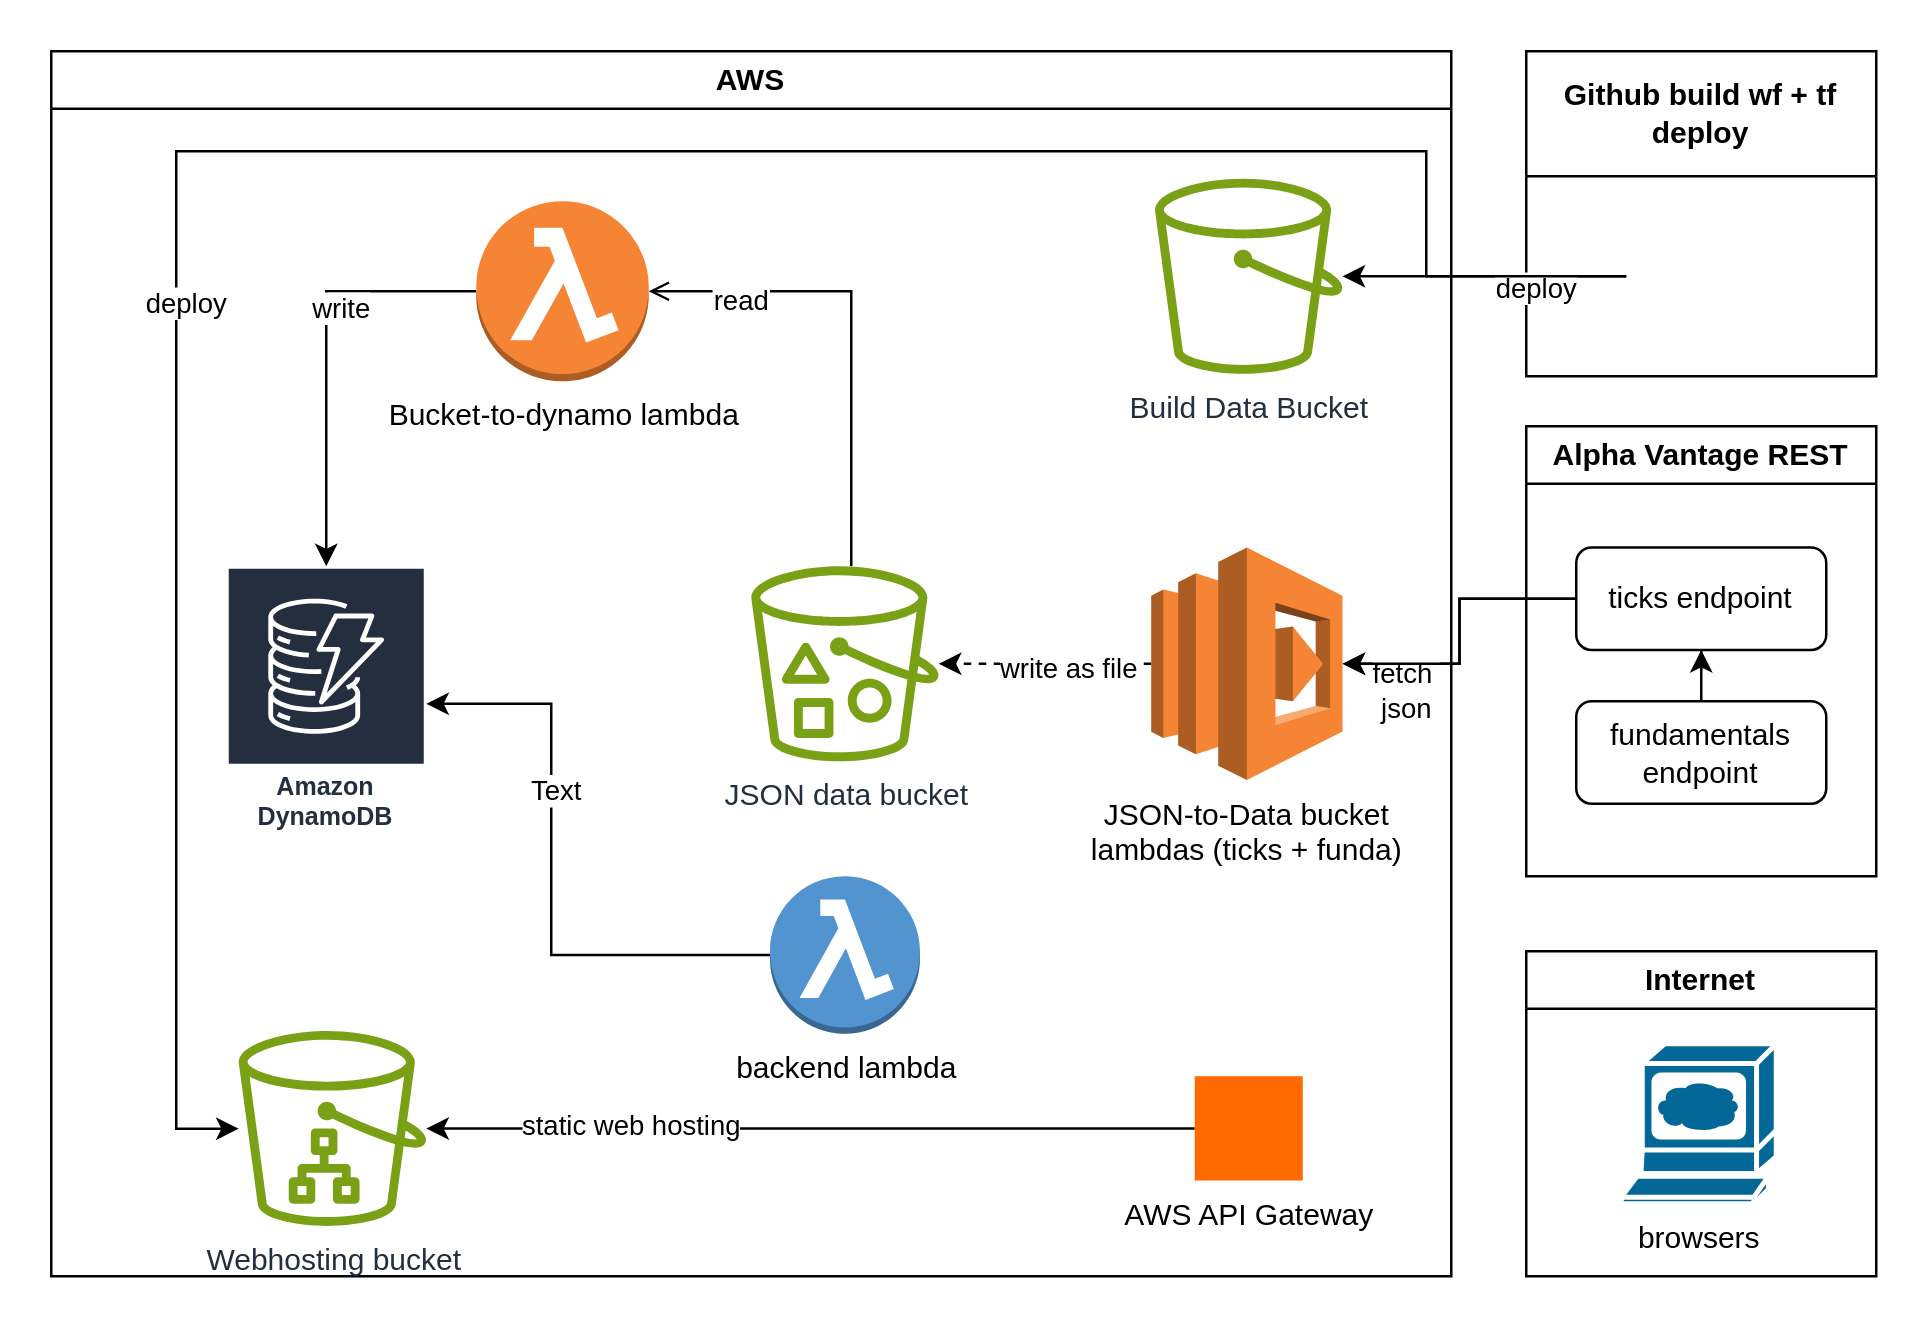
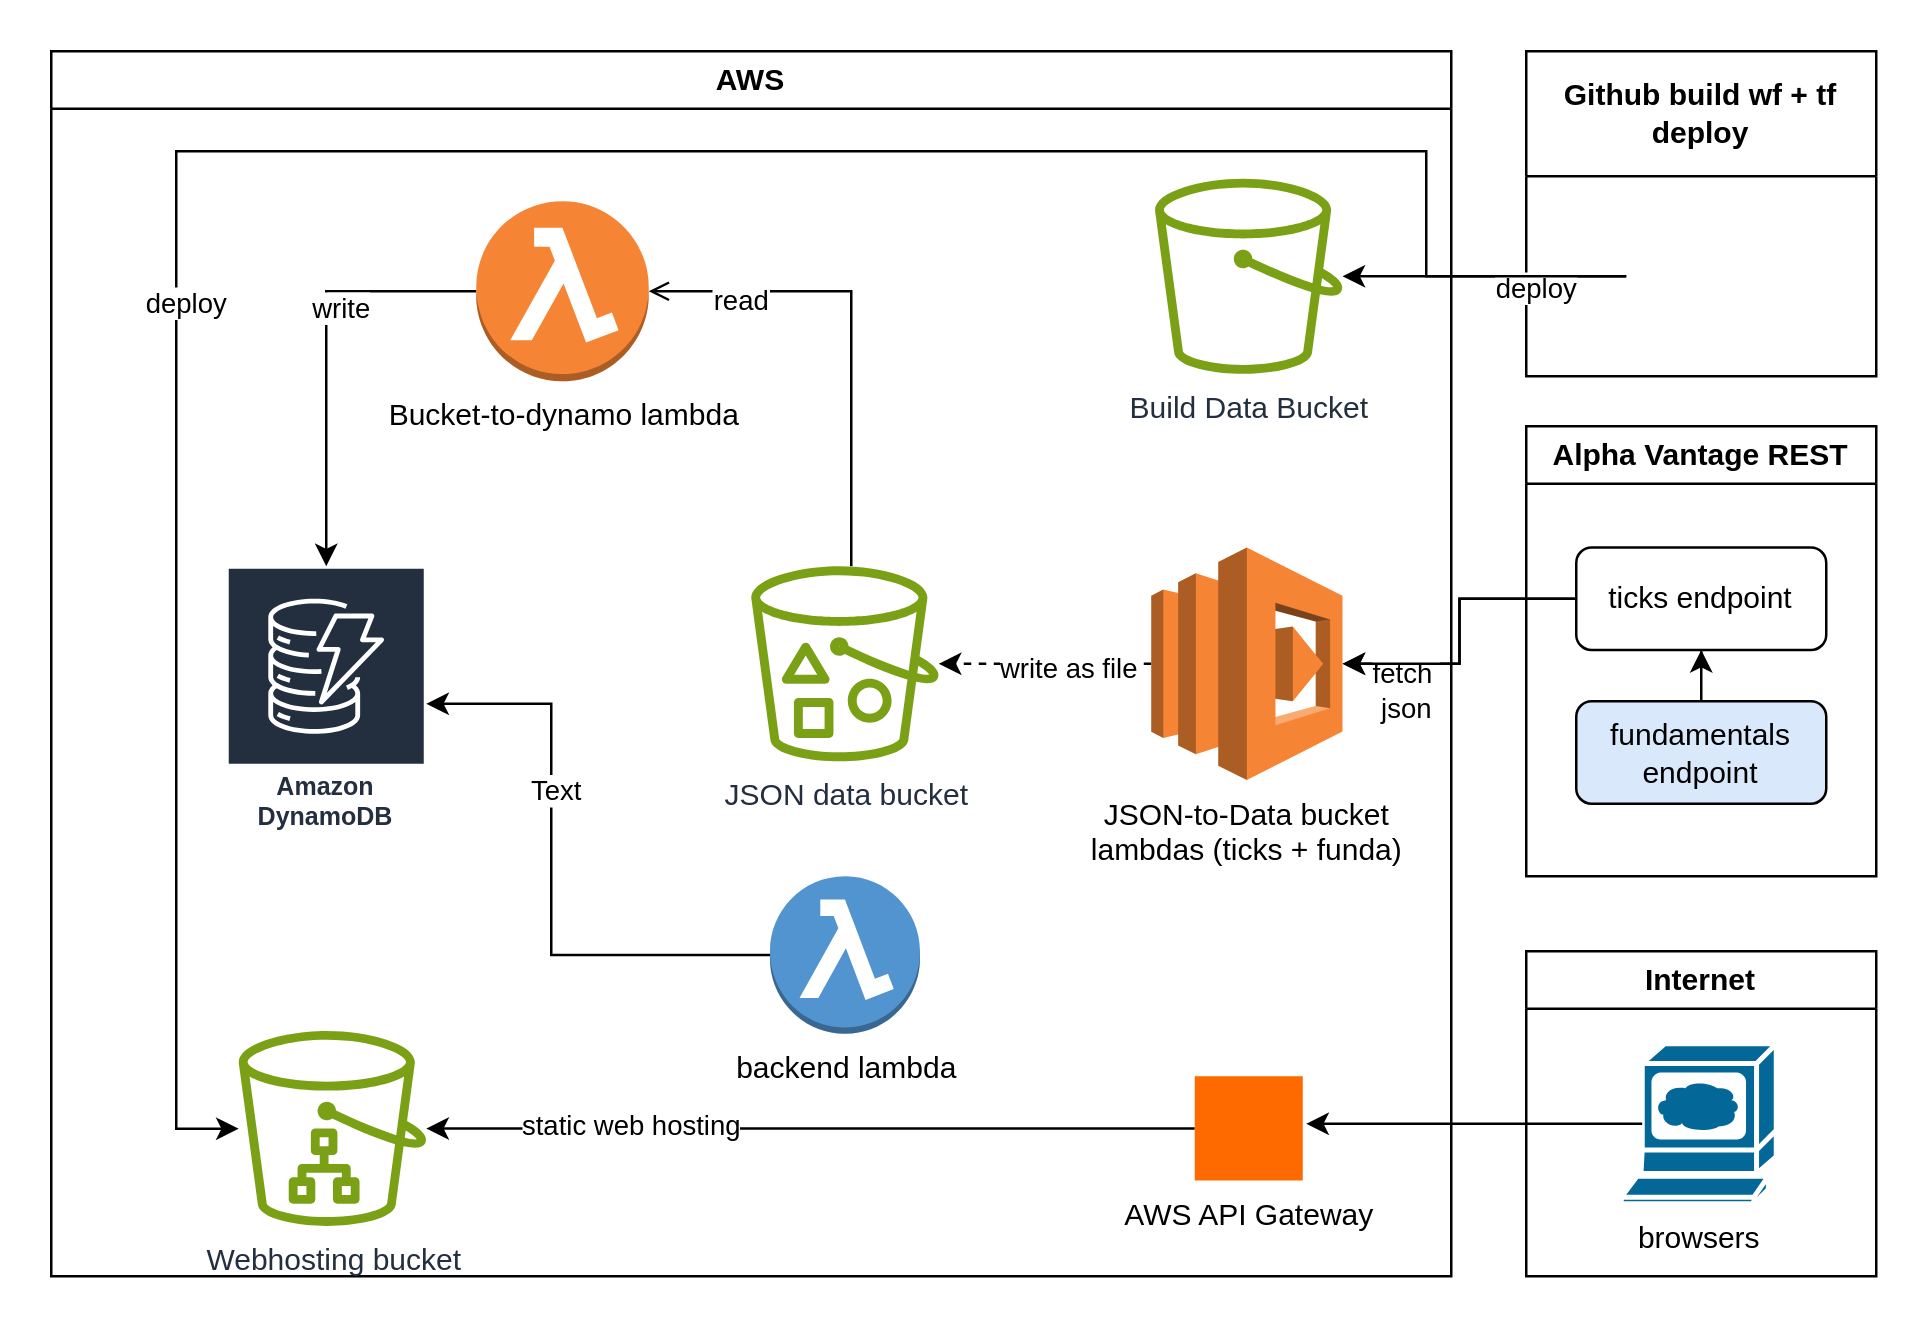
node "fundamentals endpoint": fillcolor #ffffff -> #dae8fc
edge "browsers" -> "AWS API Gateway": added
